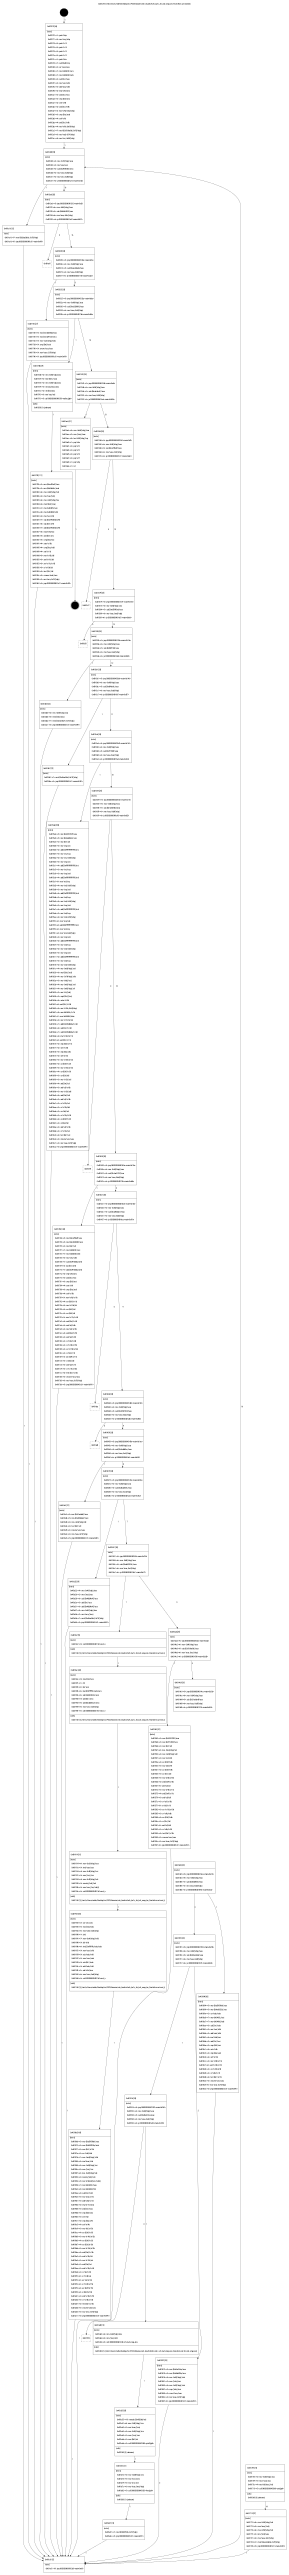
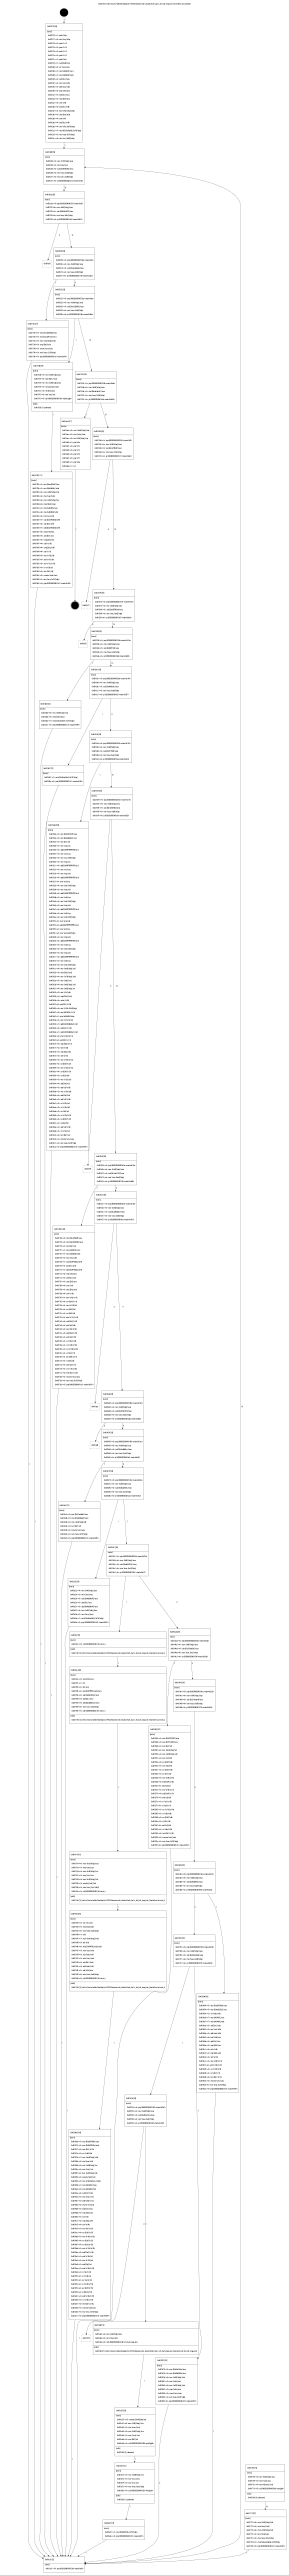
node "0x401a16 [12]": removed
edge "0x4014c9 [28]" -> "0x4014e5 [28]": added, label "4"
